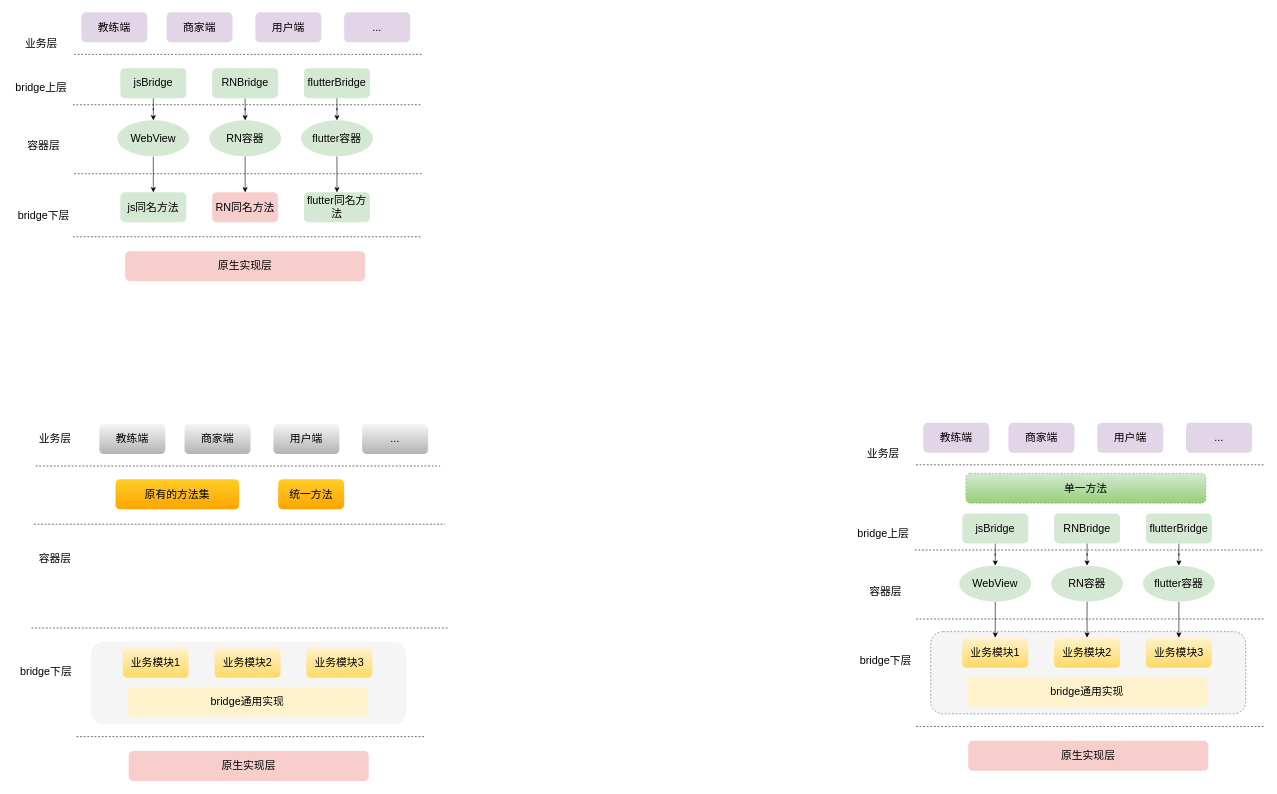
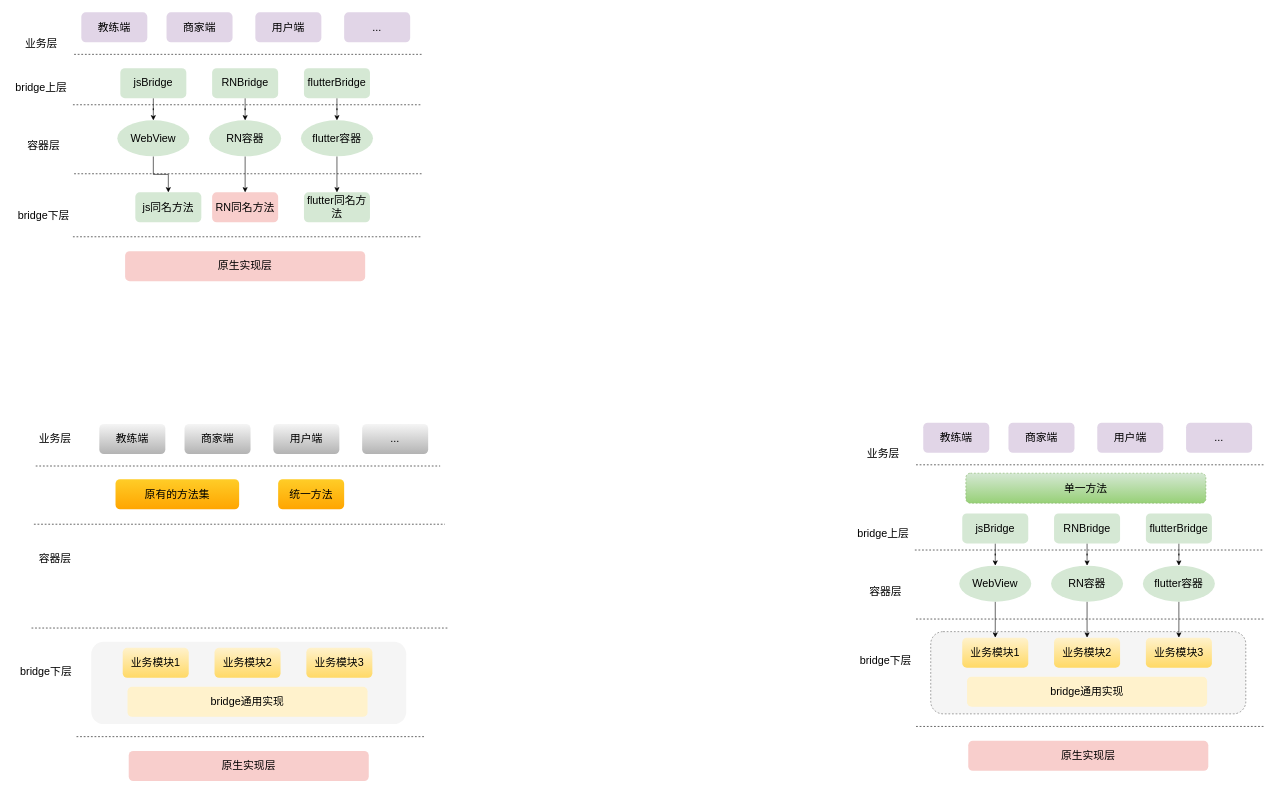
node "js同名方法": moved (153, 207) -> (168, 207)
